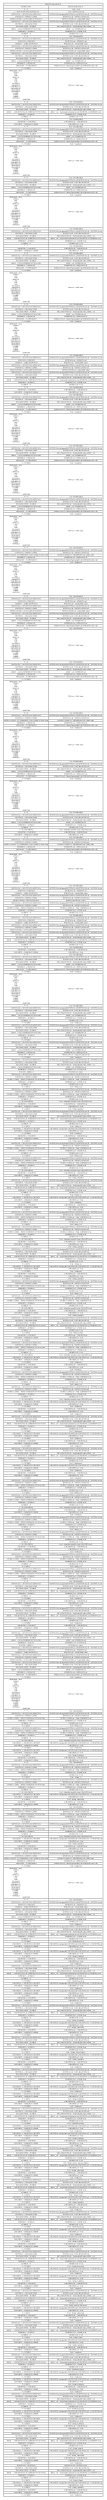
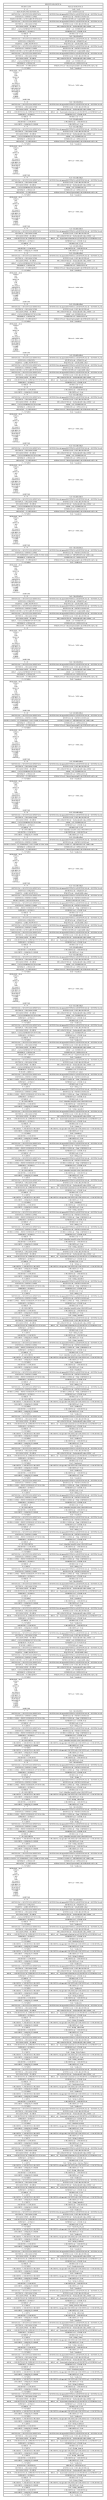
node "REPORTE GRAMATICAL": text "SENTENCIA.val = SENTENCIA.val" -> "MENOS.val = SENTENCIA.val"
